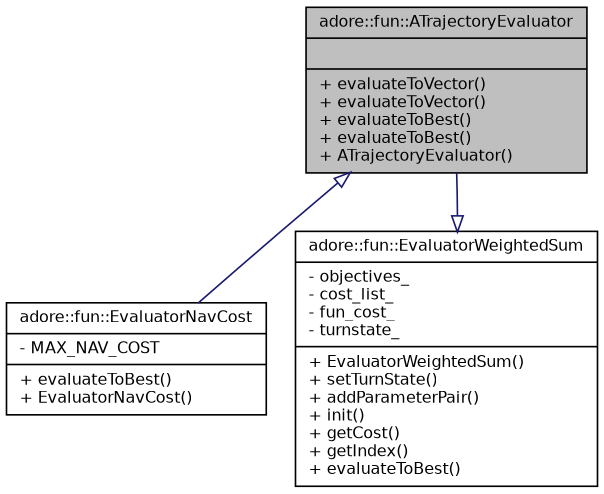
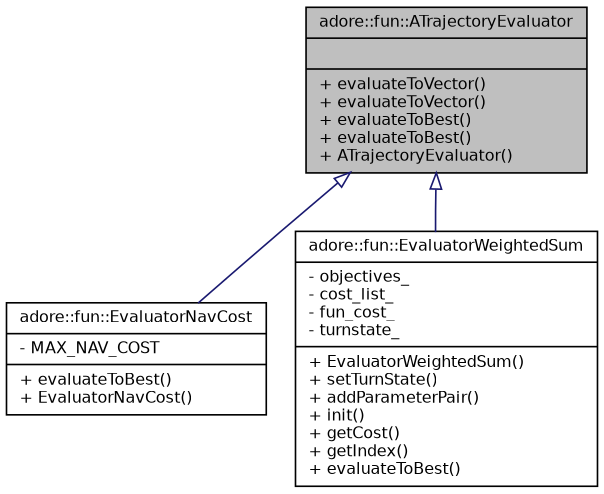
edge "adore::fun::ATrajectoryEvaluator" -> "adore::fun::EvaluatorWeightedSum": reversed
